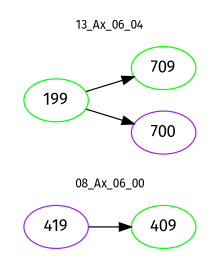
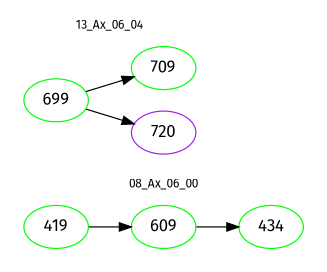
node "199": label "199" -> "699"
node "700": label "700" -> "720"
node "419": color purple -> green
node "409": label "409" -> "609"
node "434": added
